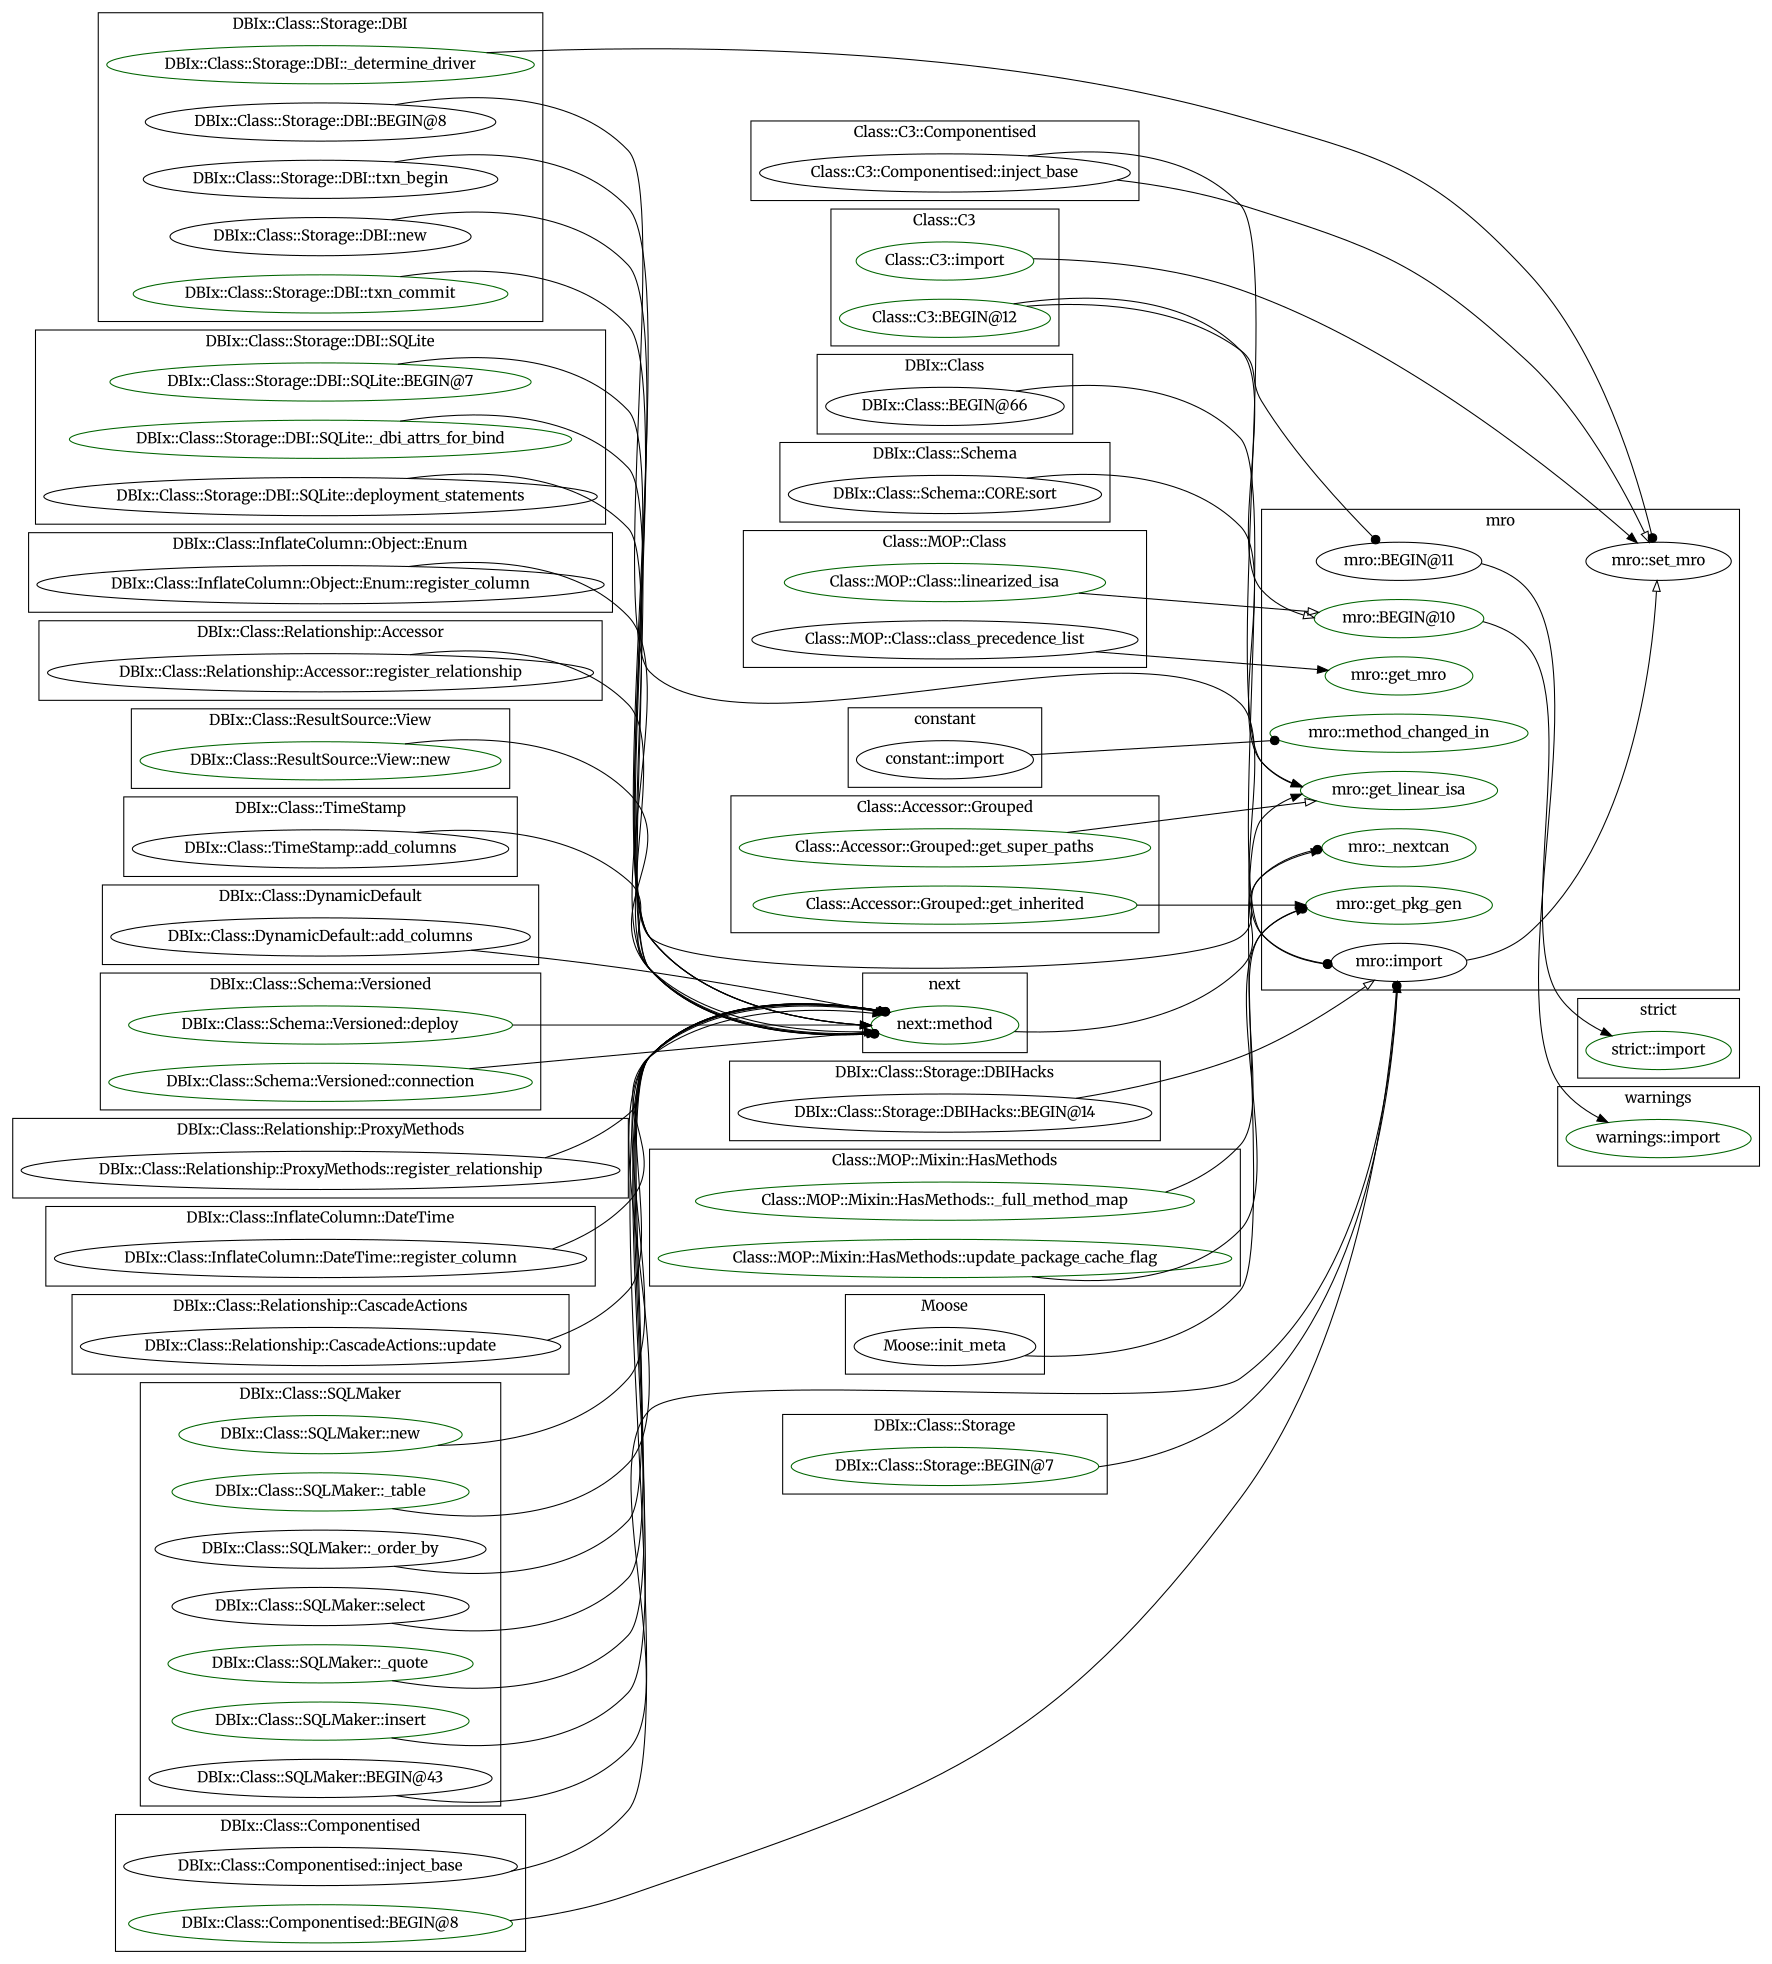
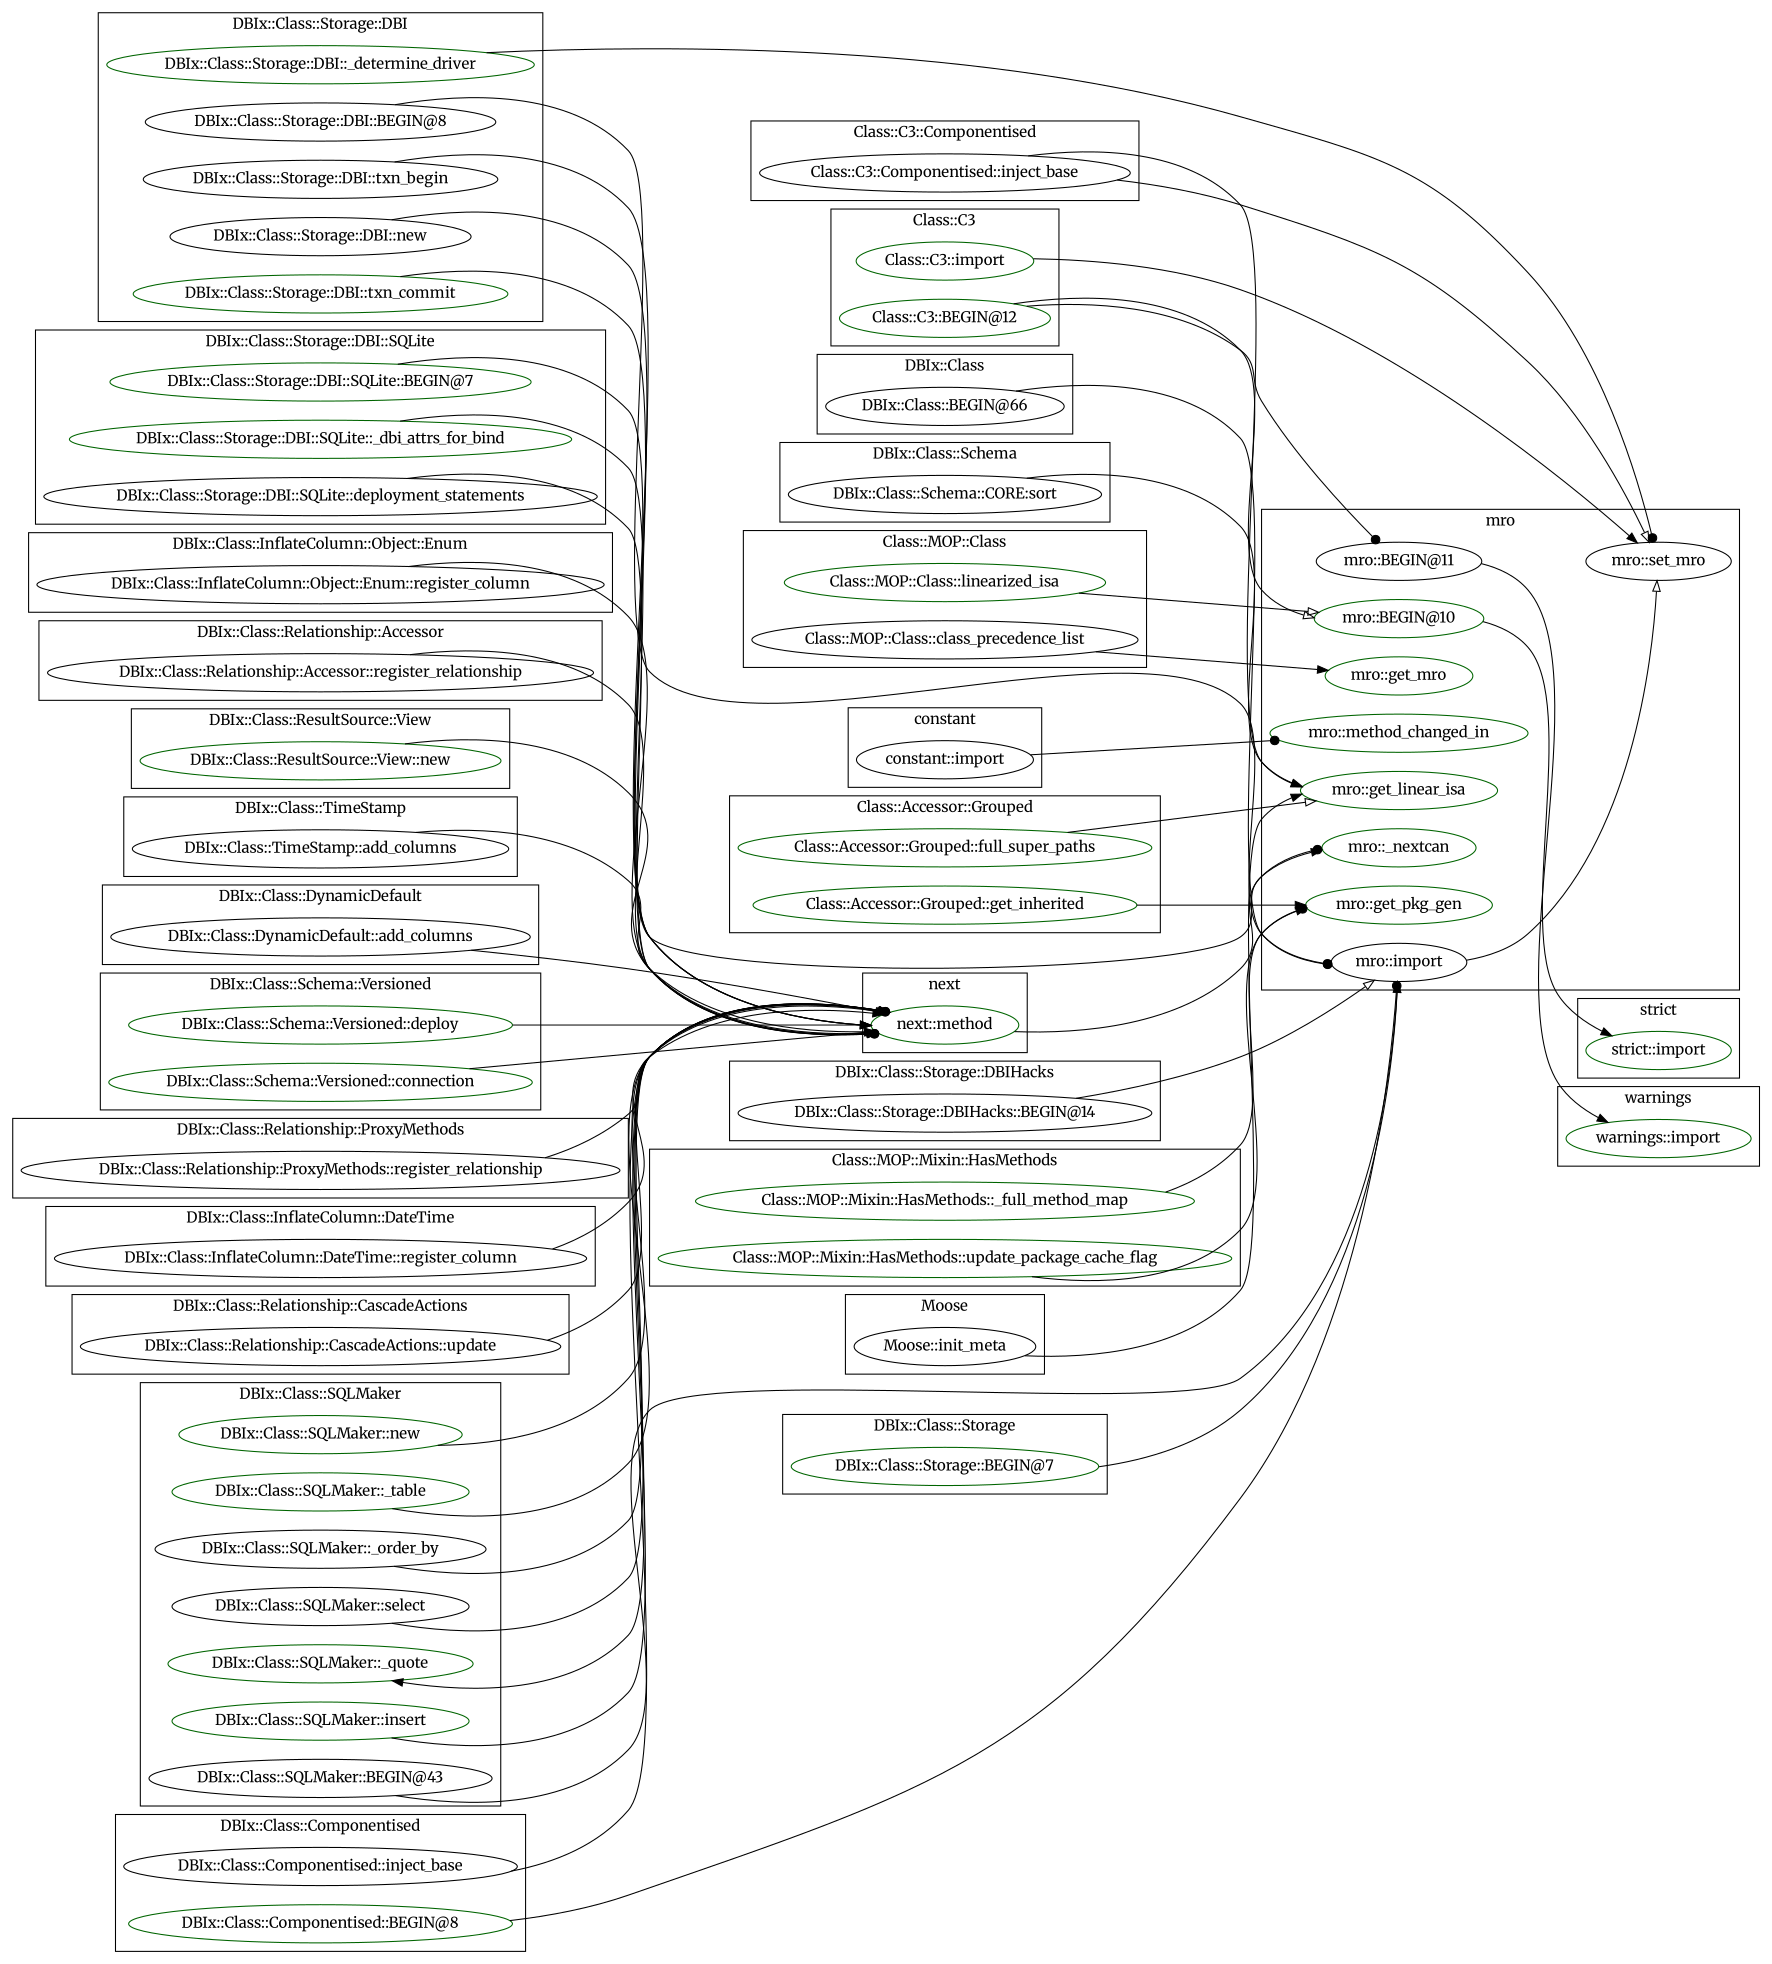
node "Class::Accessor::Grouped::get_super_paths": label "Class::Accessor::Grouped::get_super_paths" -> "Class::Accessor::Grouped::full_super_paths"
edge "DBIx::Class::SQLMaker::_quote" -> "next::method": reversed
